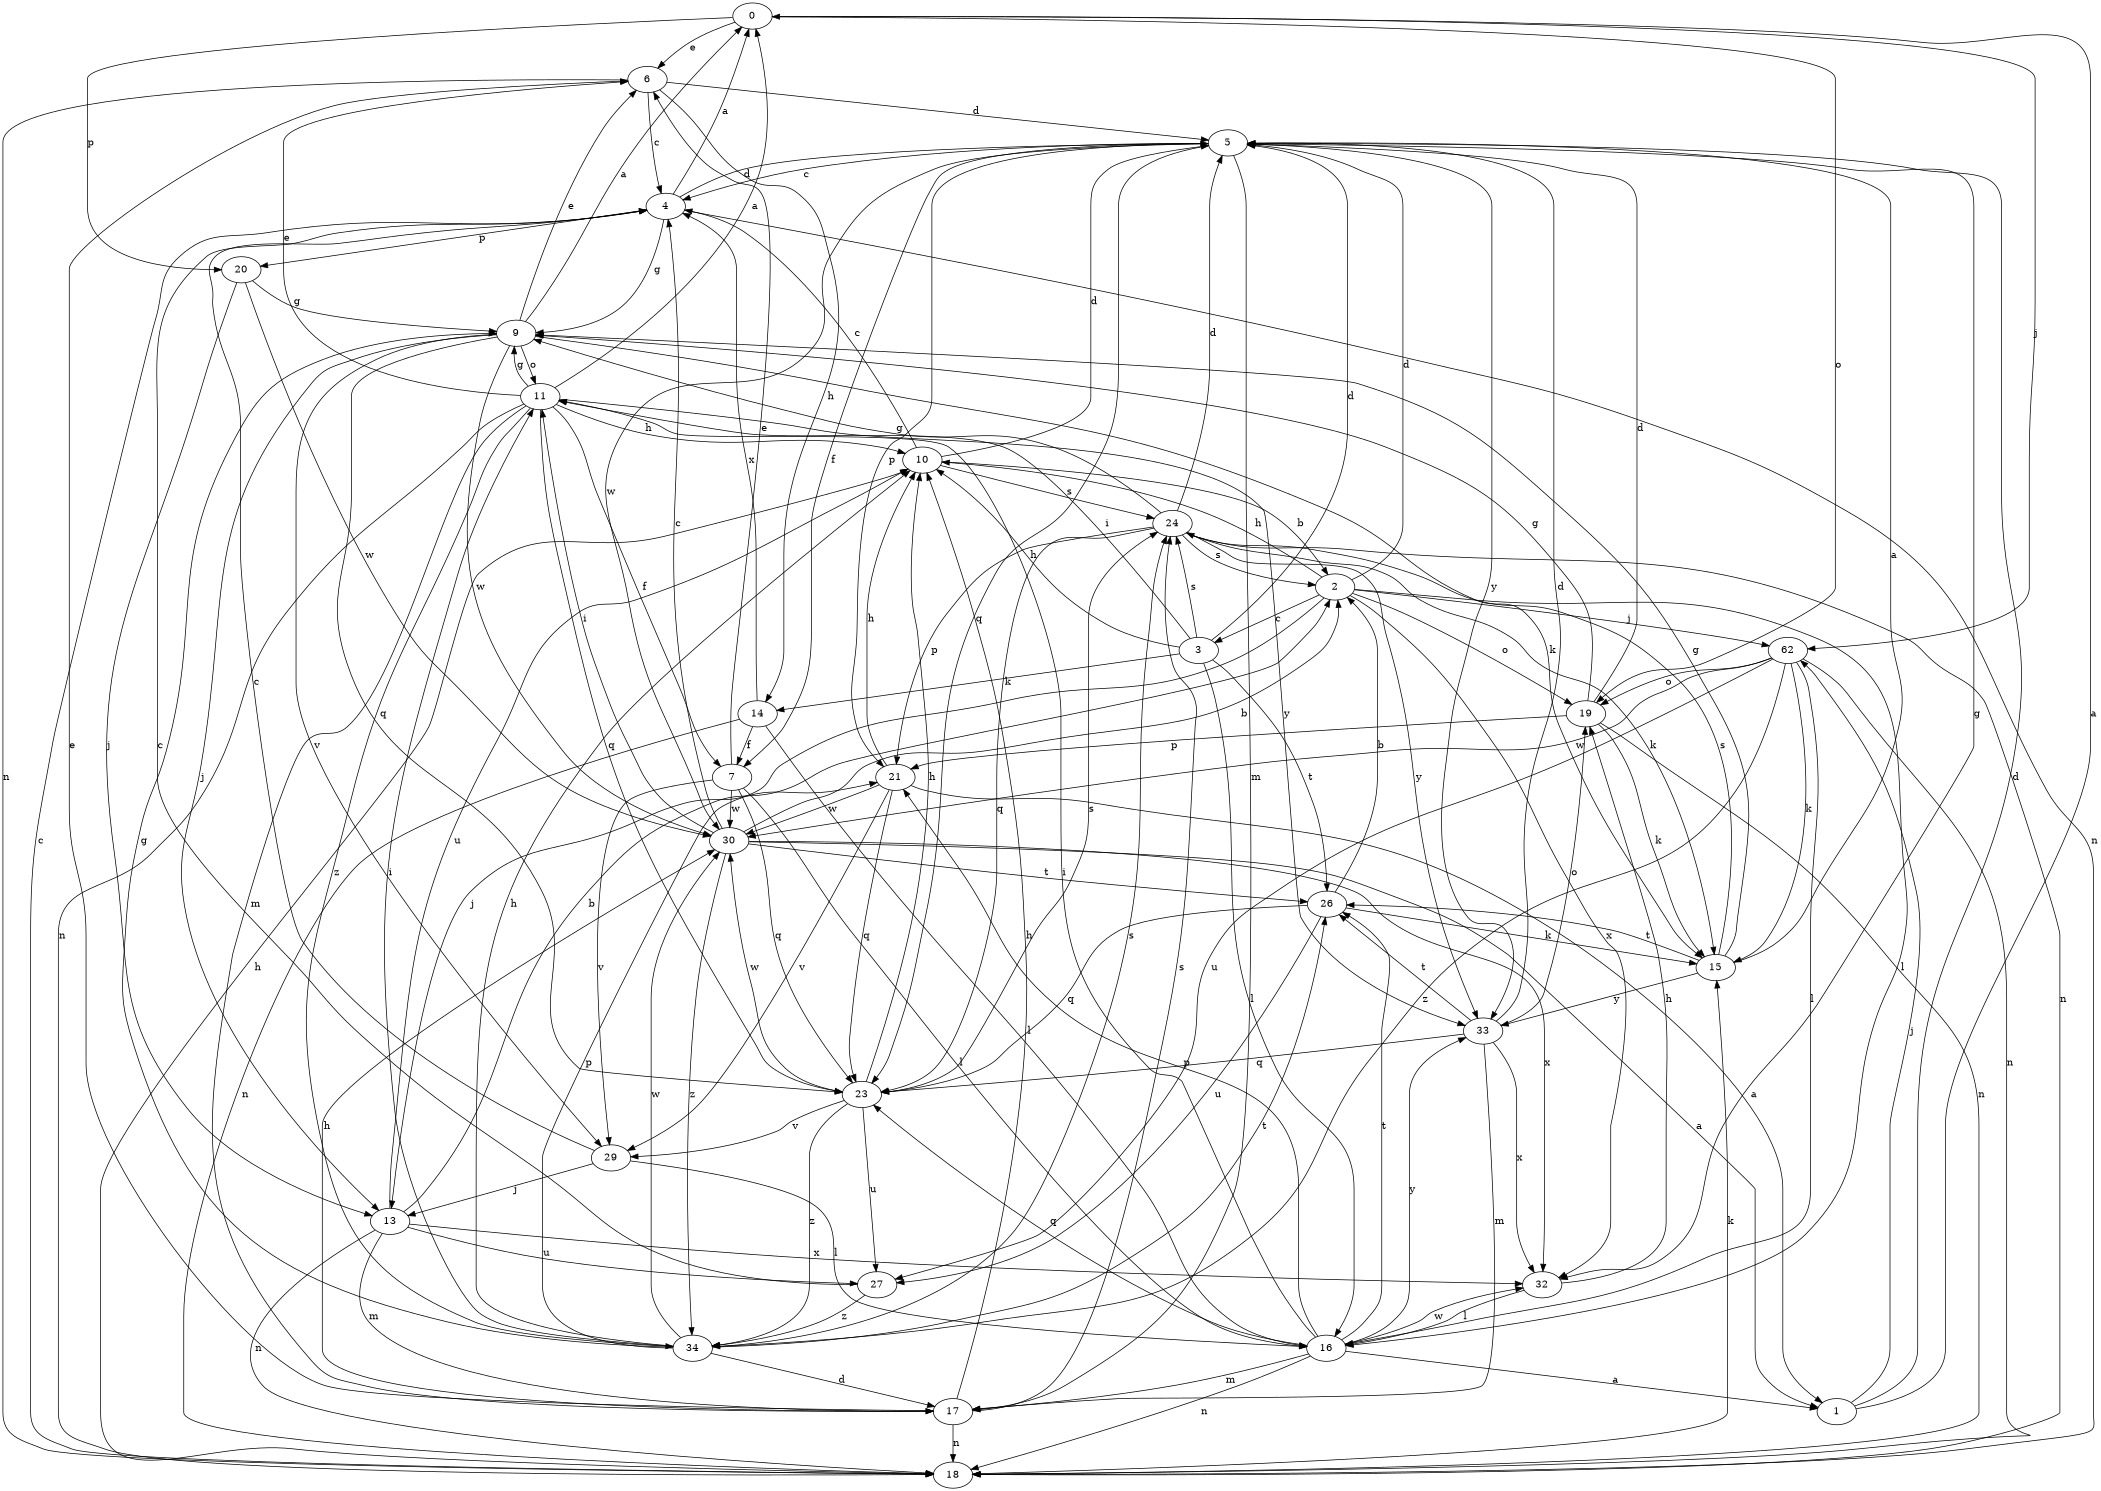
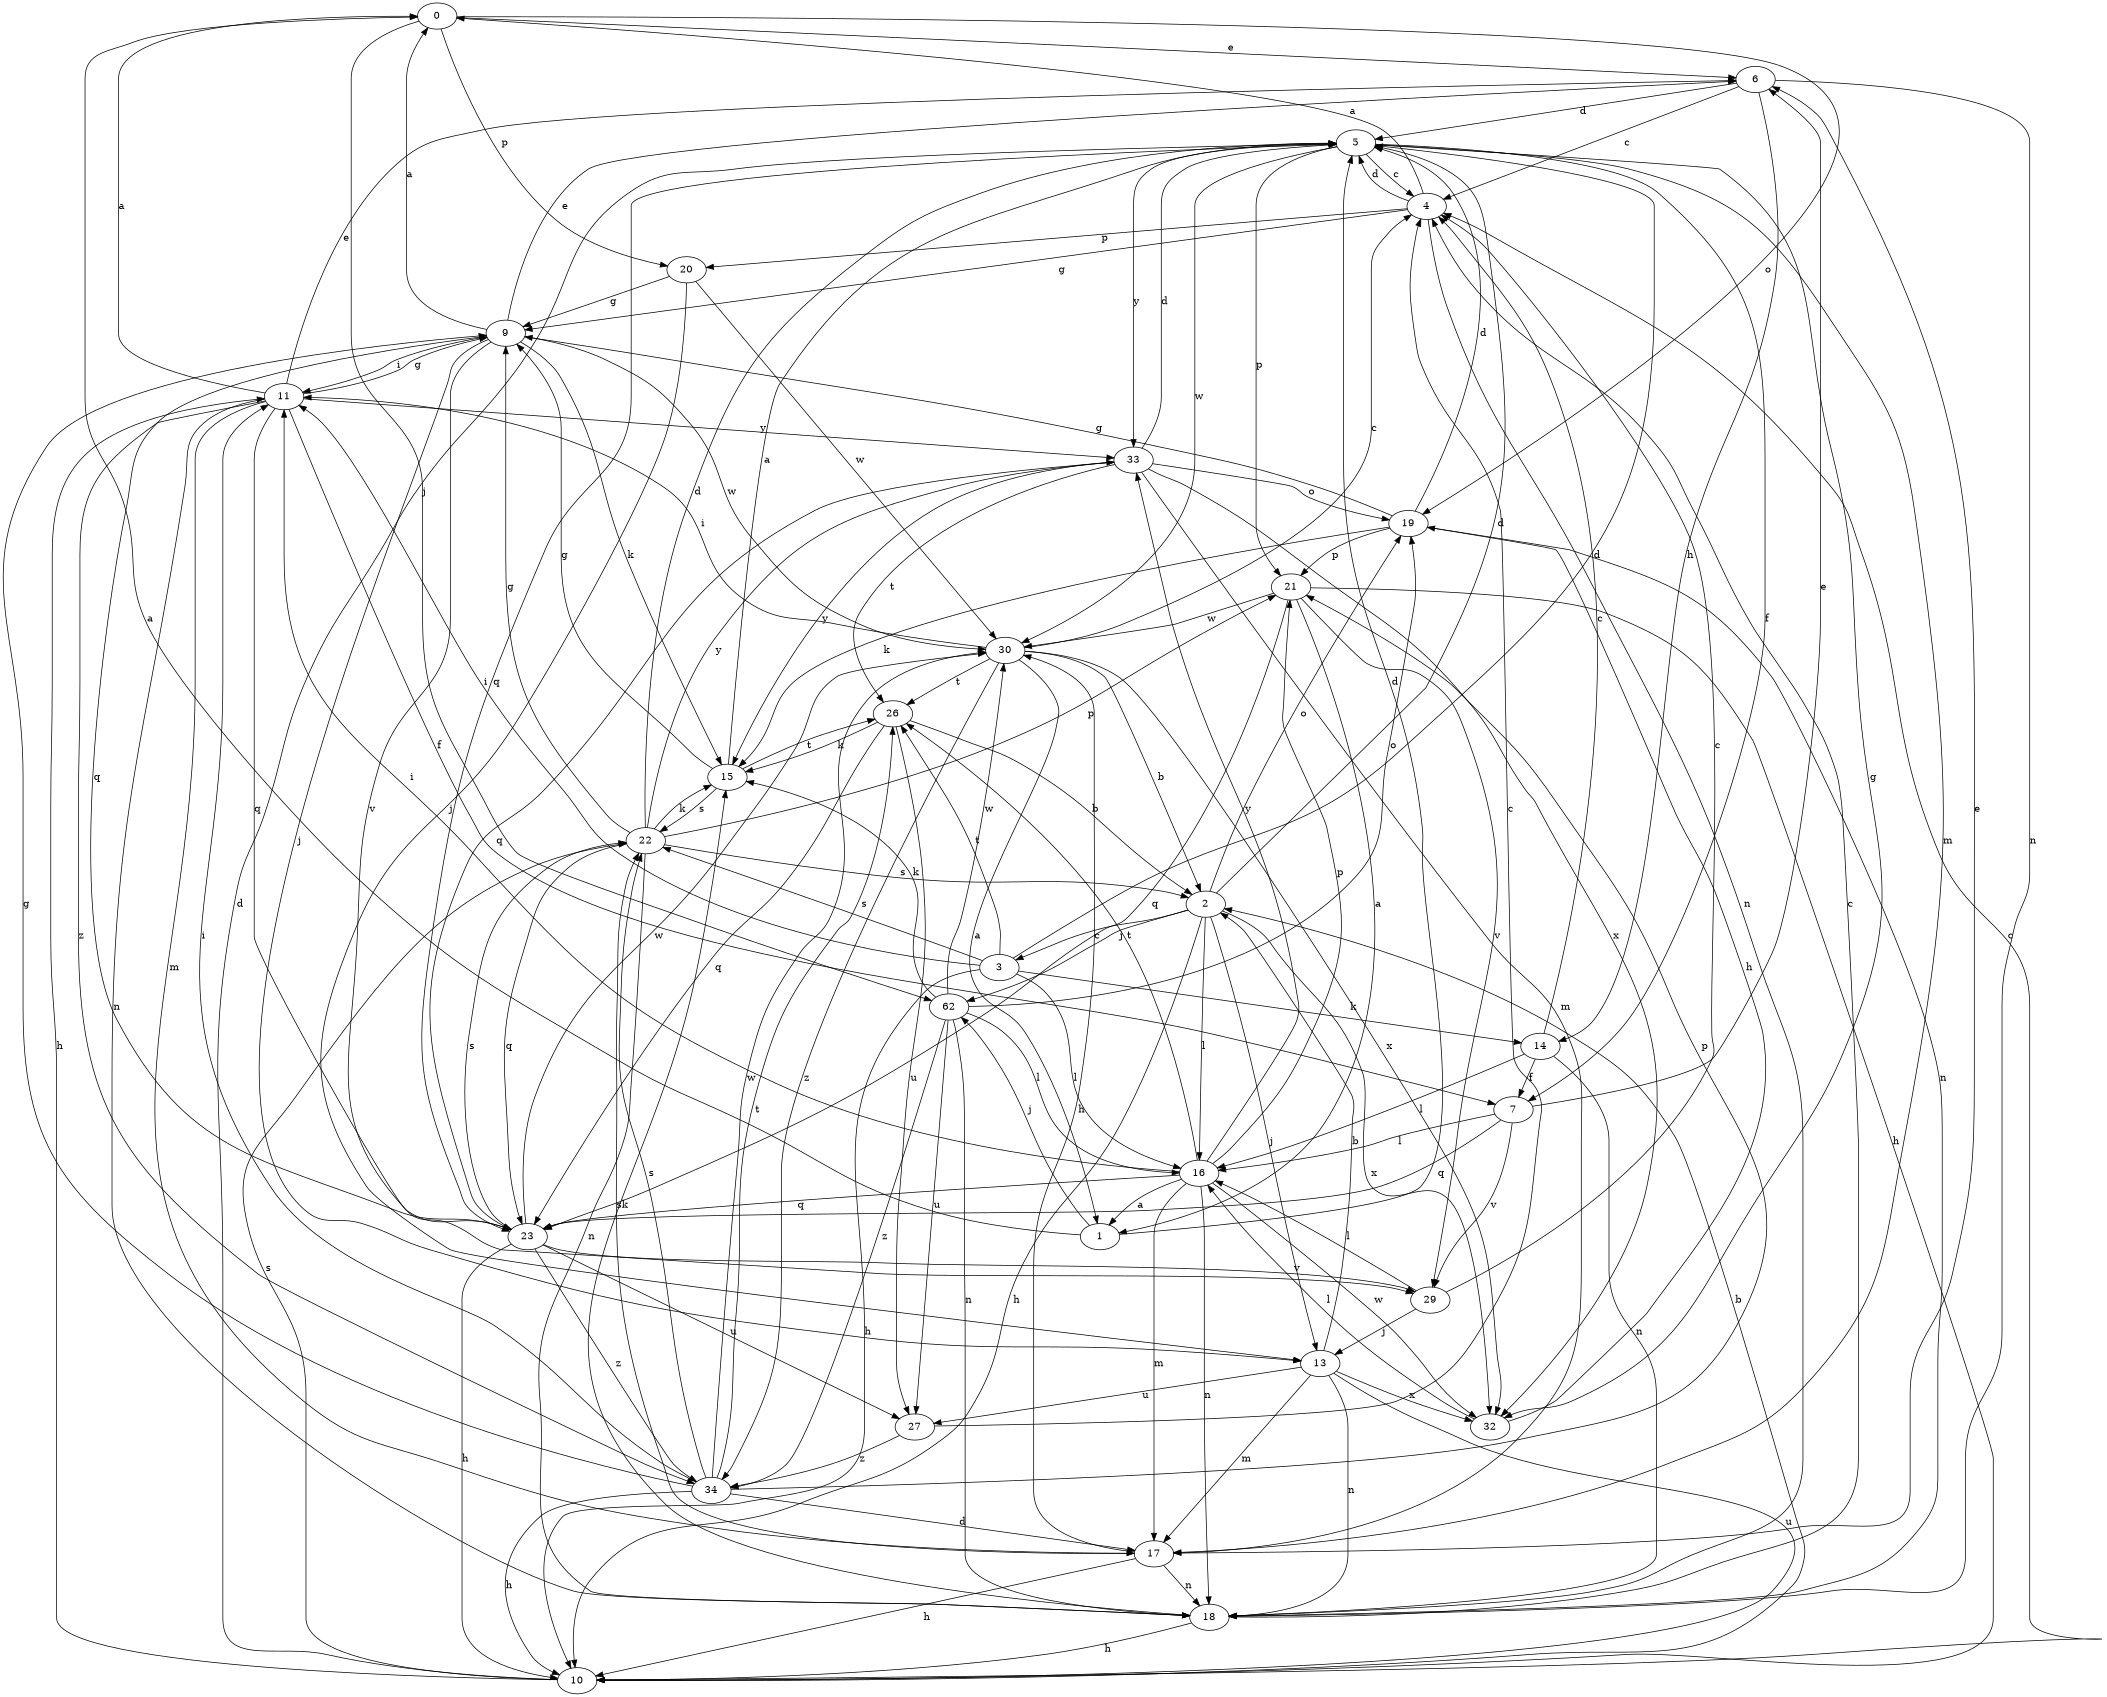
edge "9" -> "11": label "o" -> "i"
edge "11" -> "10": reversed
edge "14" -> "4": label "x" -> "c"
node "24": label "24" -> "22"
edge "7" -> "30": removed, label "w"
edge "15" -> "33": reversed
